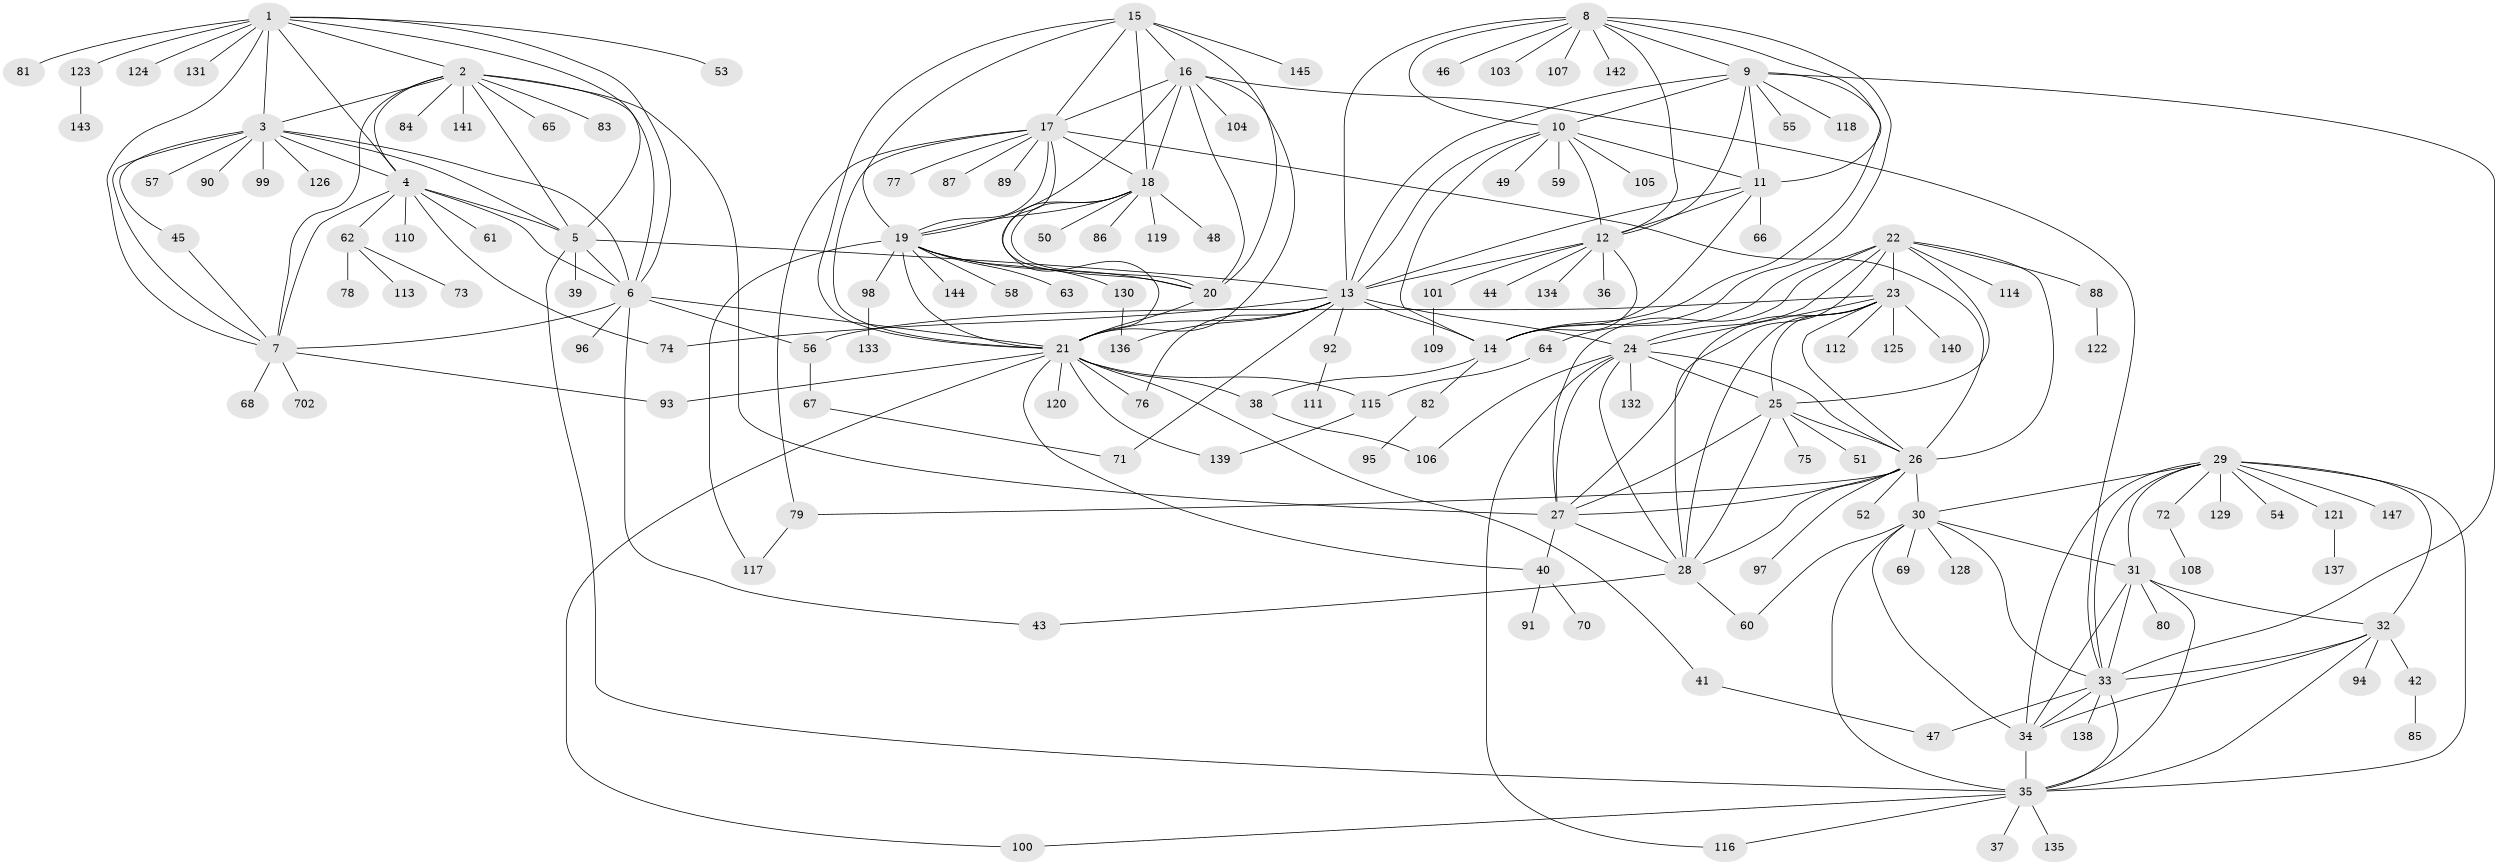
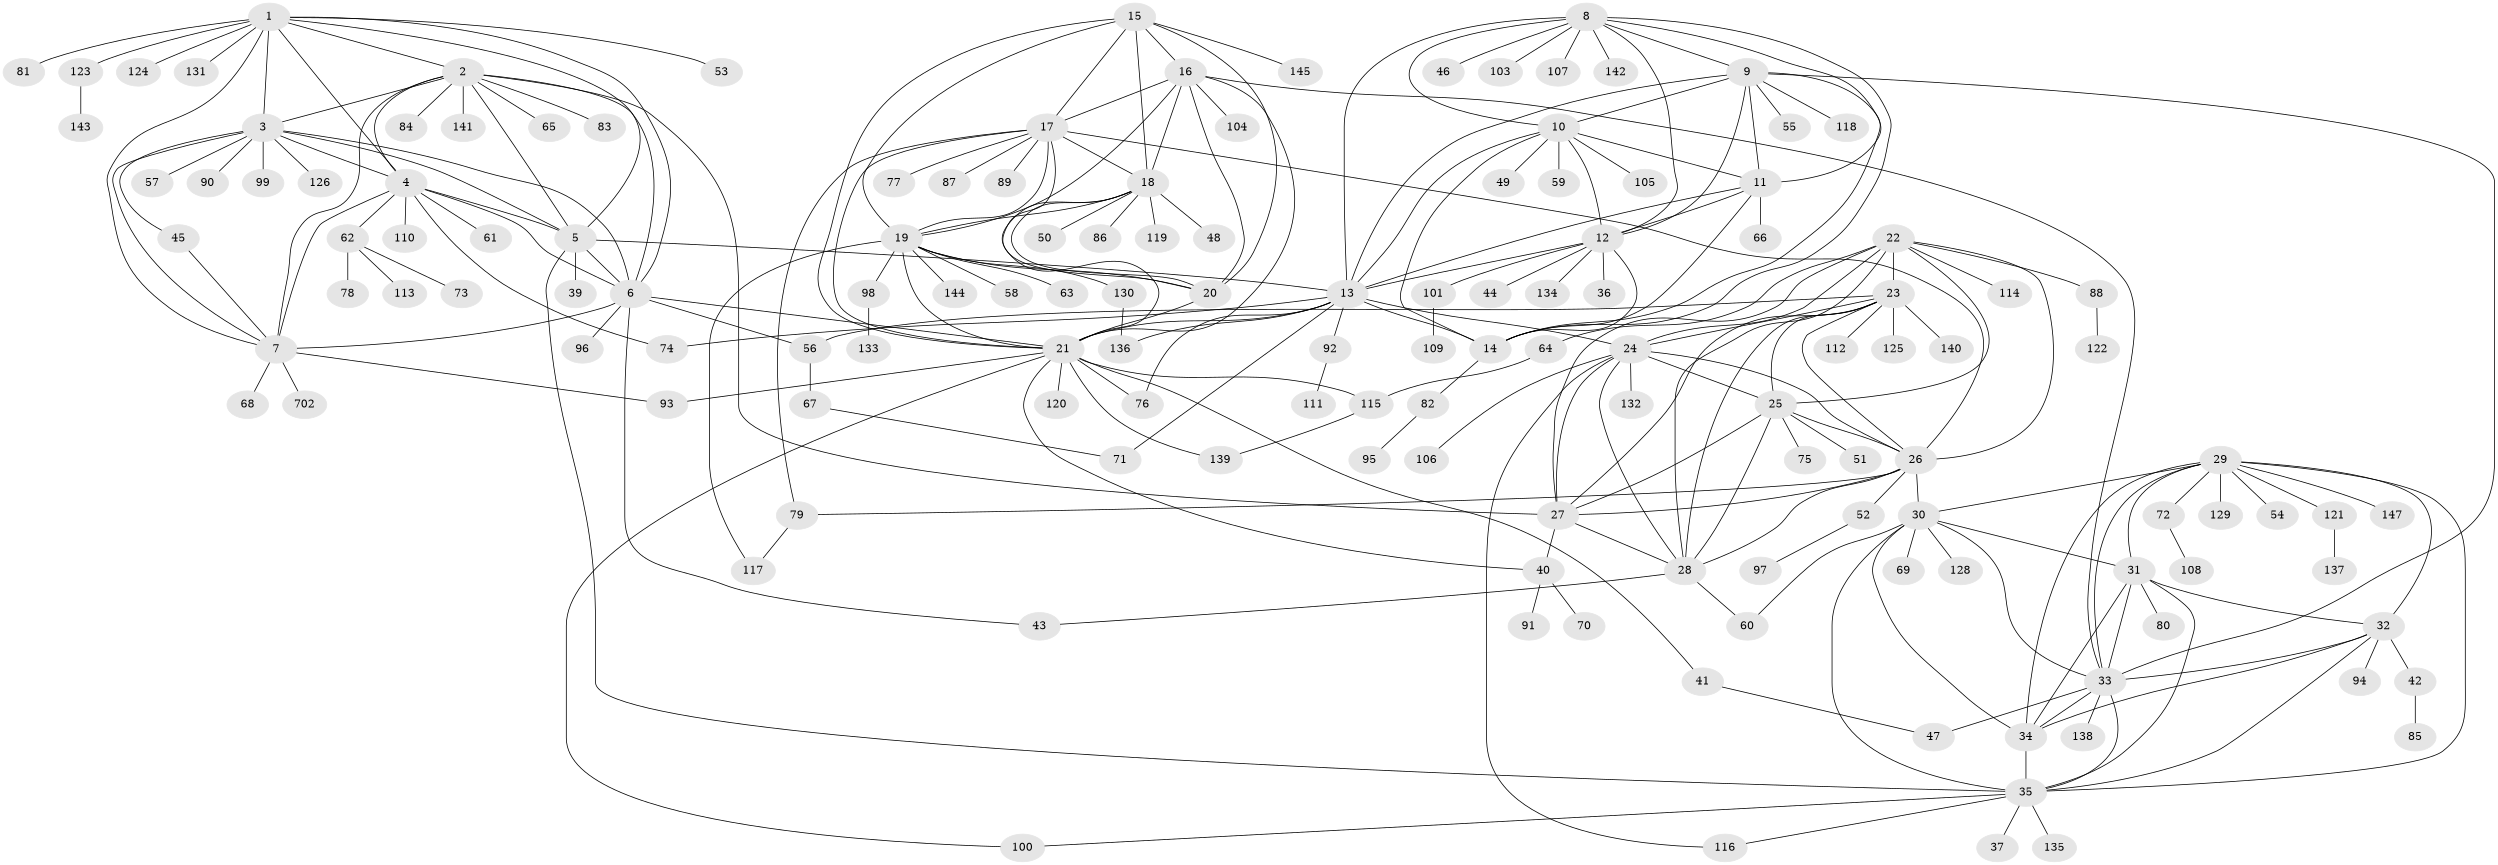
node "38": removed
edge "26" -- "97": now "52" -- "97"
